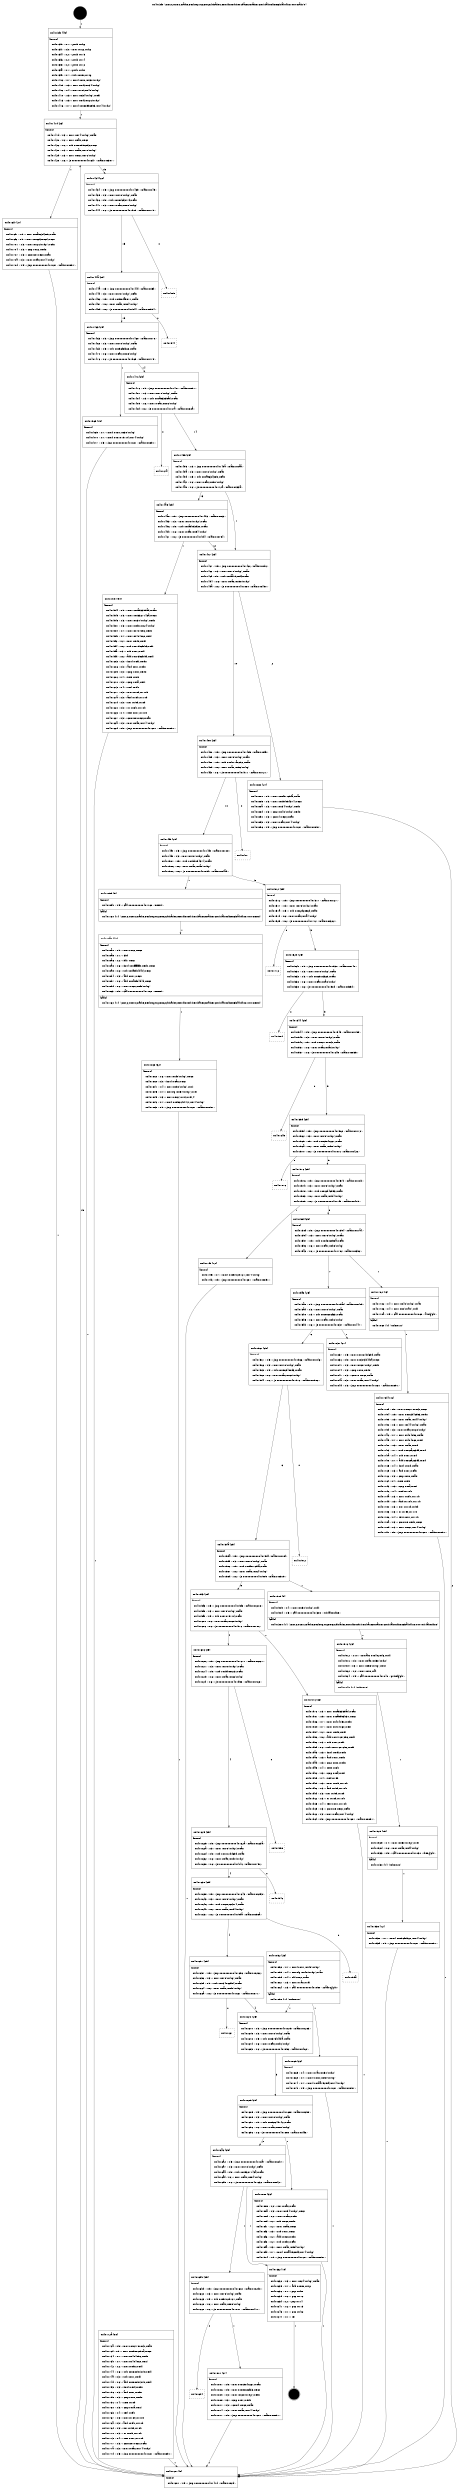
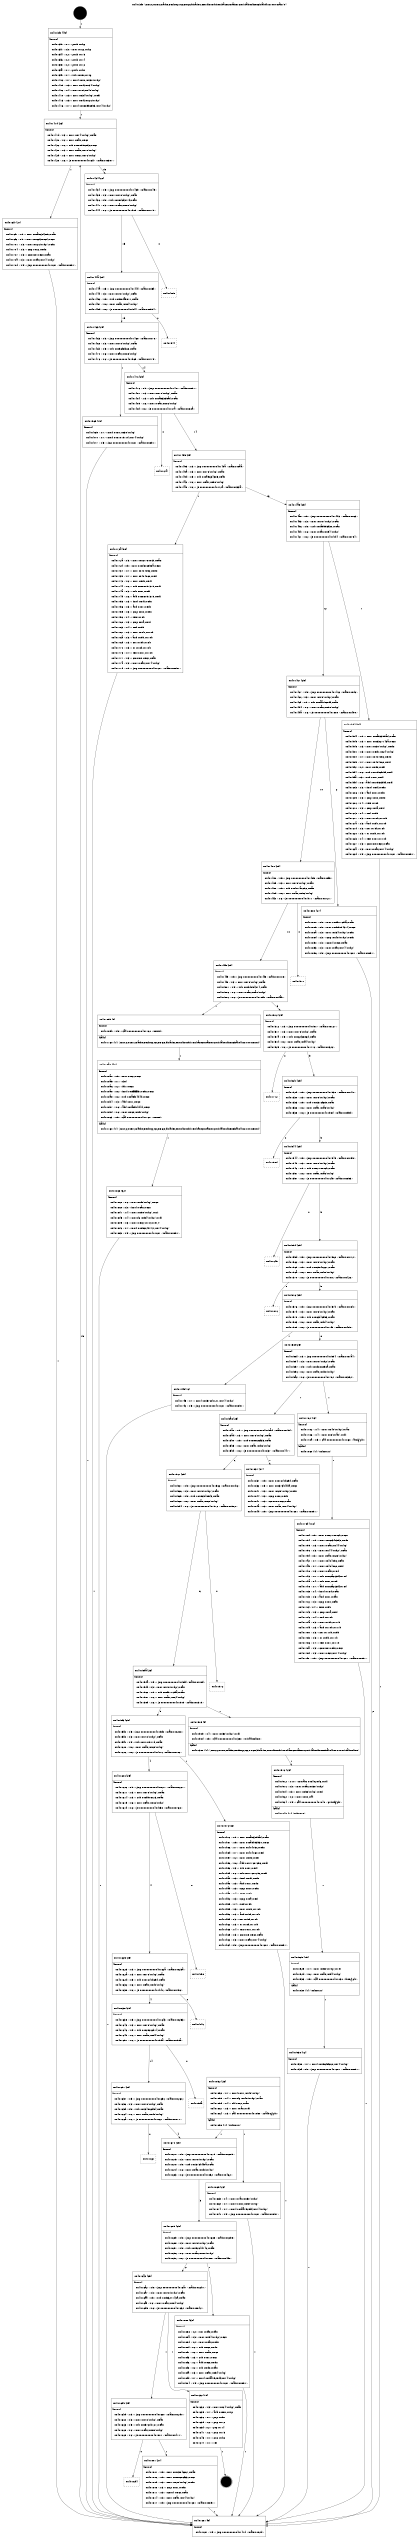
edge "0x401495 [25]" -> "0x4014c7 [25]": now "0x401495 [25]" -> "0x40172a [88]"
edge "0x40163e [25]" -> "0x401657 [25]": label " 4" -> " 14"
